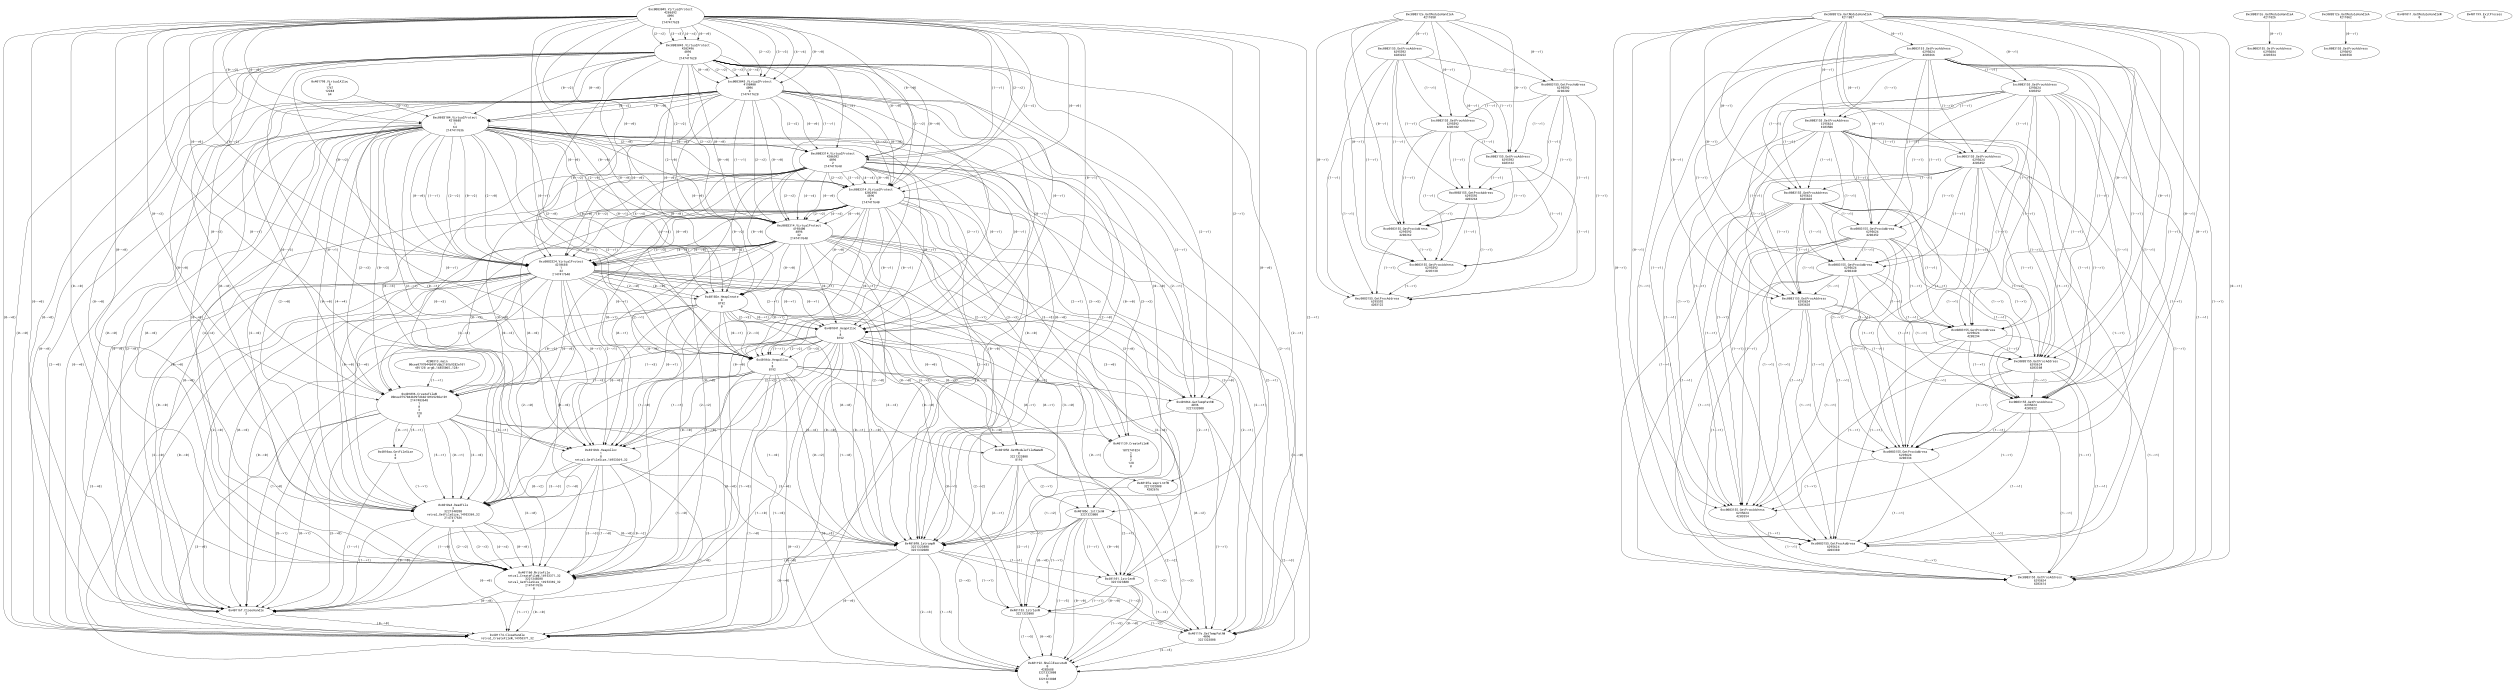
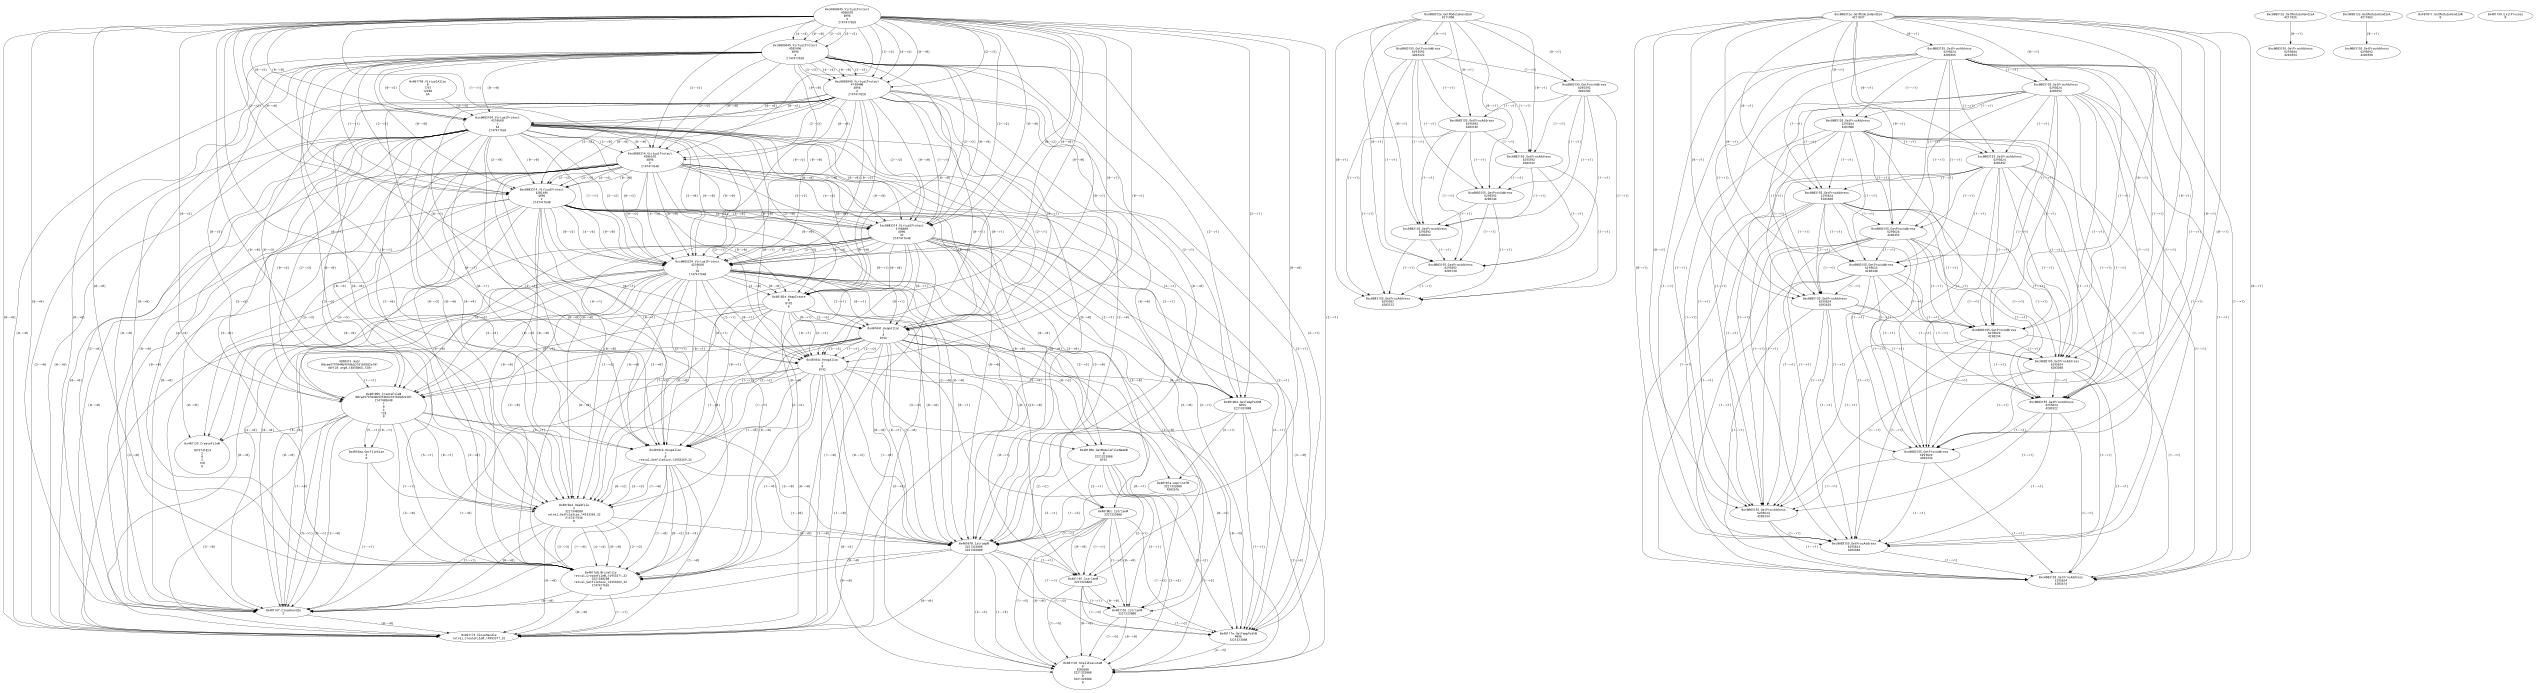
edge "0xc0083314.VirtualProtect 4206592 4096 2 2147417640" -> "0x40104c.HeapAlloc 1 8 8192": removed, label "(0-->1)"
edge "0x40102e.HeapCreate 0 8192 0" -> "0x401101.lstrlenW 3221323808": now "0xc0083324.VirtualProtect 4210688 1 32 2147417640" -> "0x401101.lstrlenW 3221323808"
